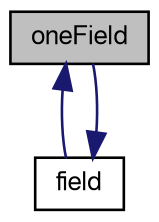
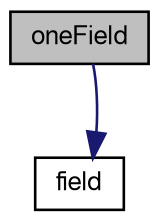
edge "field" -> "oneField": removed
